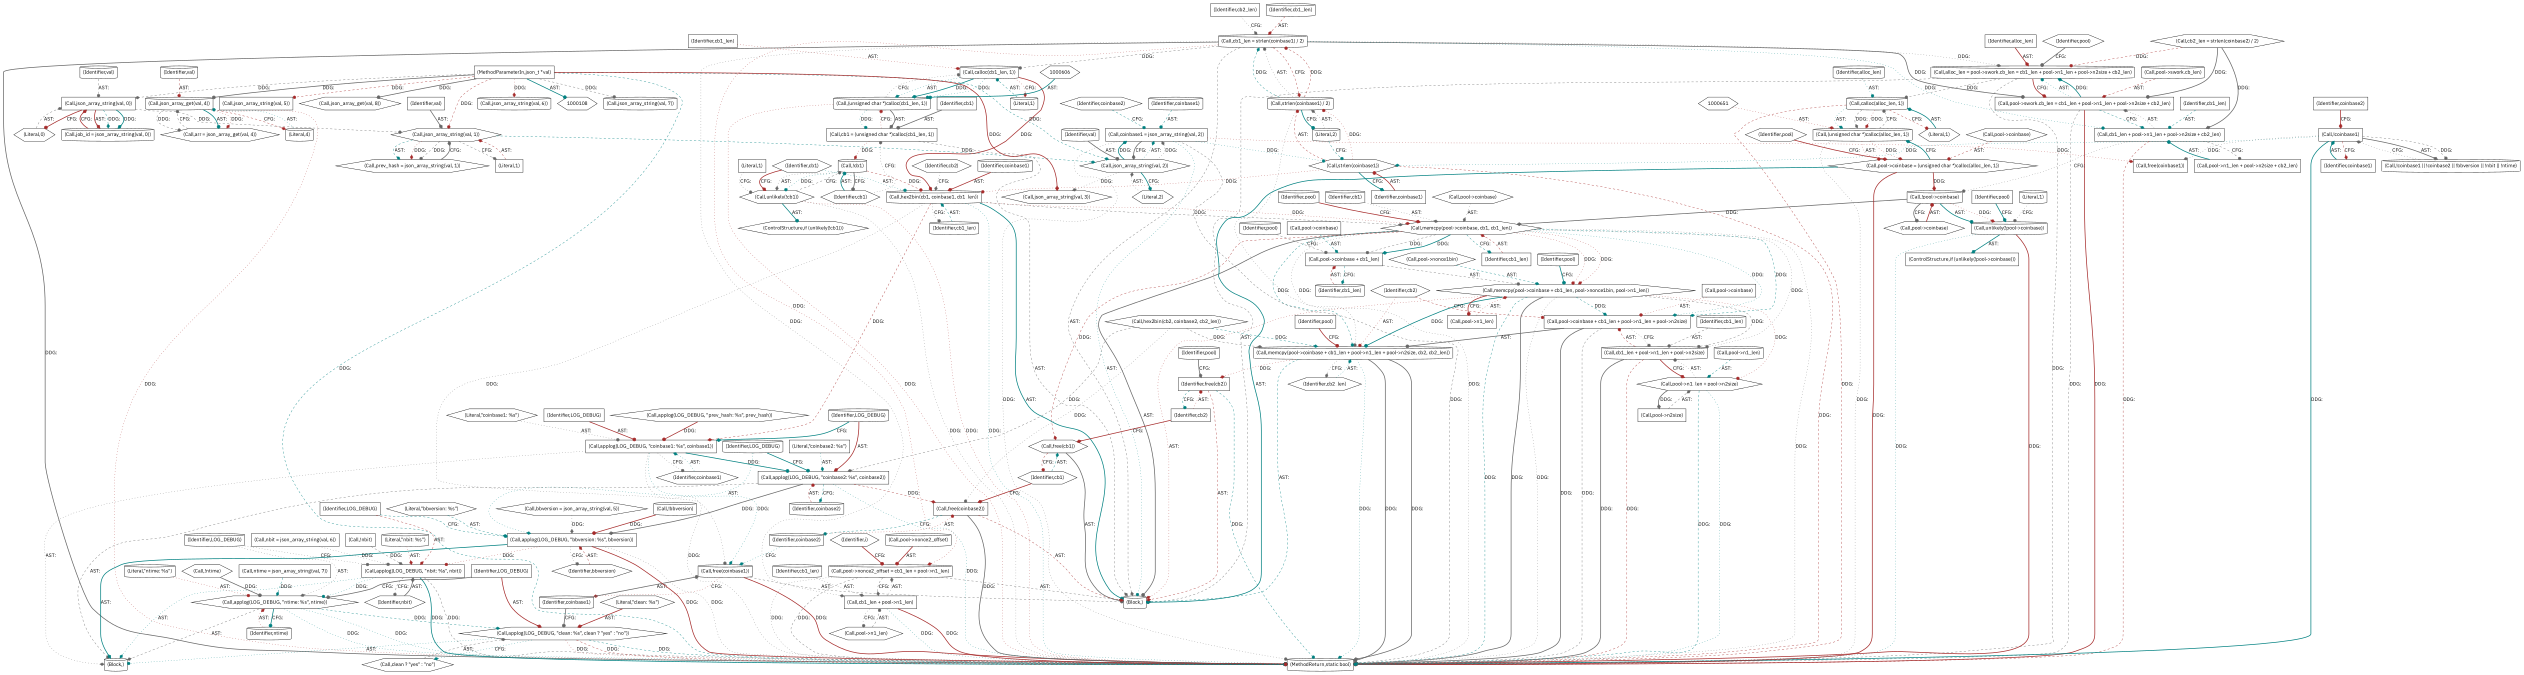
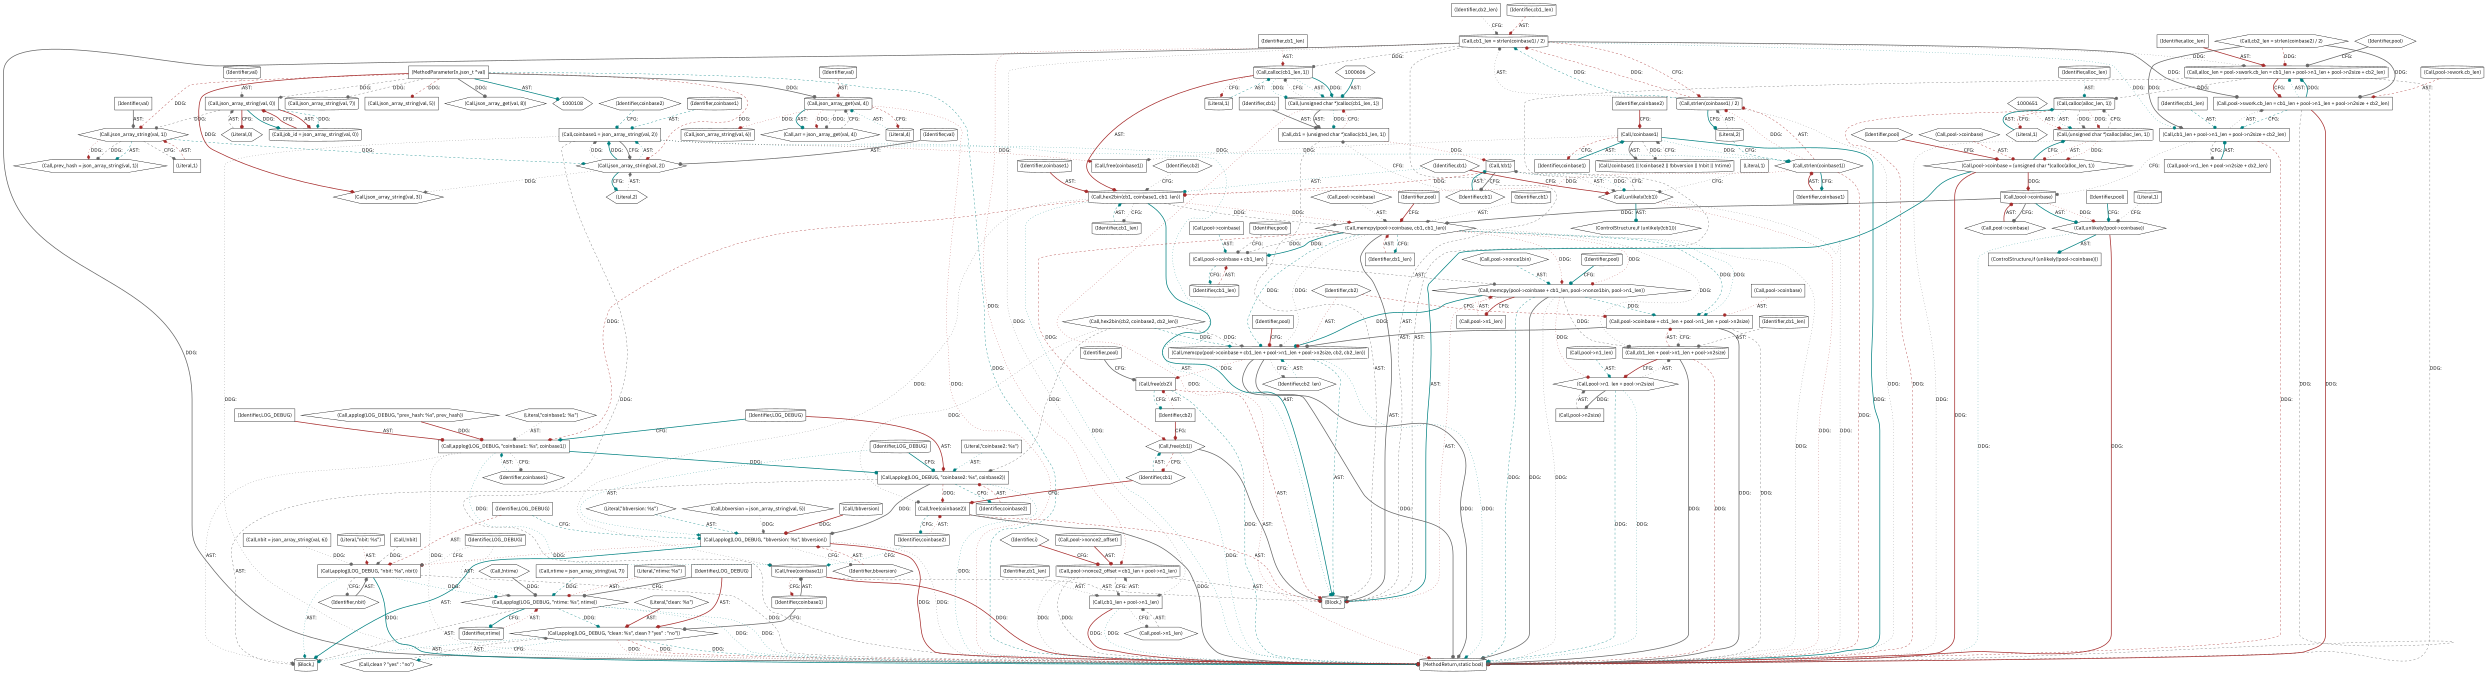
edge "(MethodParameterIn,json_t *val)" -> "(Call,json_array_string(val, 2))": color teal -> brown
edge "(MethodParameterIn,json_t *val)" -> "(Call,json_array_string(val, 6))": now "(Call,json_array_get(val, 4))" -> "(Call,json_array_string(val, 6))"
edge "(Call,calloc(cb1_len, 1))" -> "(Call,hex2bin(cb1, coinbase1, cb1_len))": label "DDG: " -> "AST: "
edge "(Call,prev_hash = json_array_string(val, 1))" -> "(Call,json_array_string(val, 1))": removed, label "CFG:"
node "(Call,unlikely(!pool->coinbase))": shape cylinder -> hexagon
node "(Identifier,free(cb2))": label "(Identifier,free(cb2))" -> "(Call,free(cb2))"
edge "(Call,free(cb1))" -> "(MethodReturn,static bool)": added, label "DDG:"
